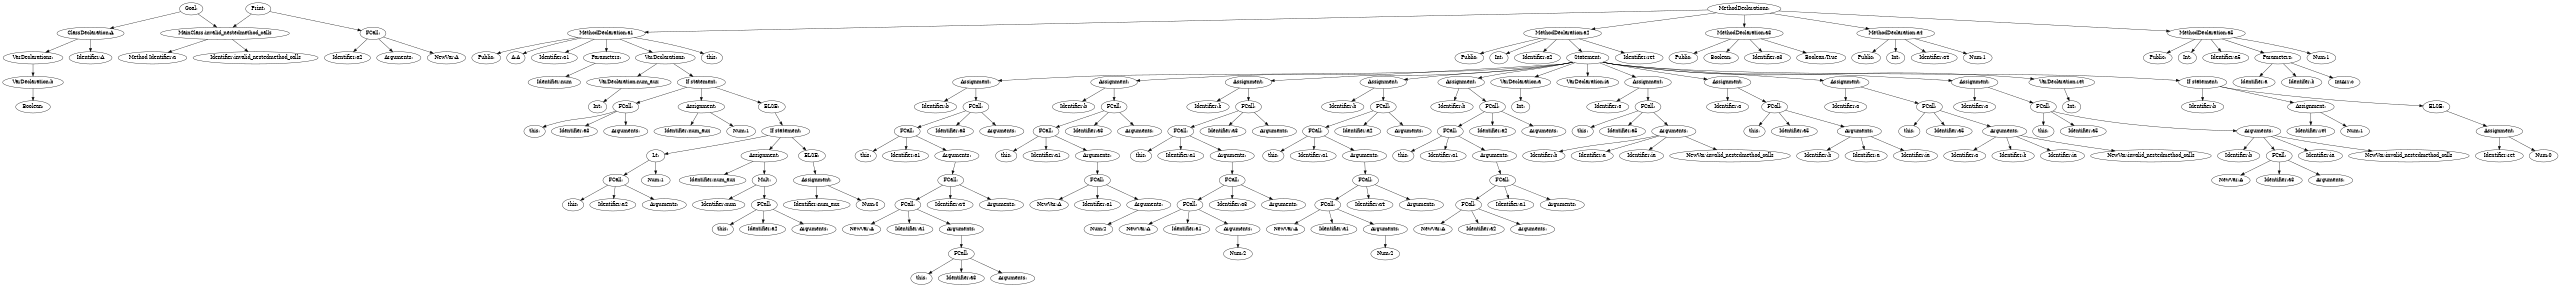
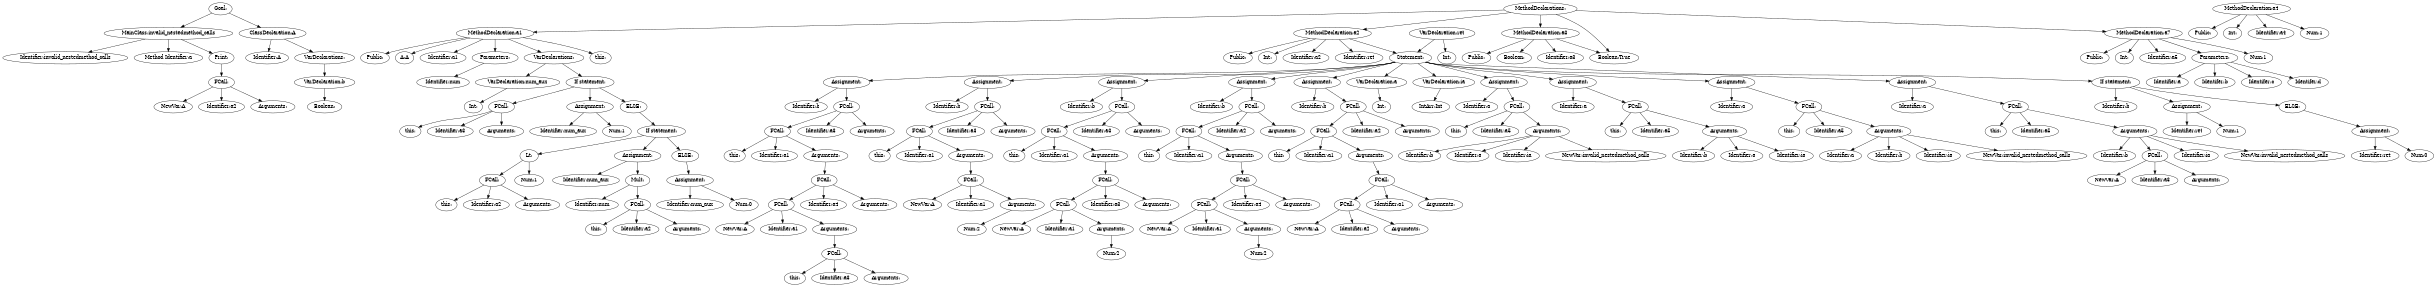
edge "Print:" -> "MainClass:invalid_nestedmethod_calls": reversed
edge "MethodDeclarations:" -> "MethodDeclaration:a4": now "MethodDeclarations:" -> "Boolean:True"
node "MethodDeclaration:a5": label "MethodDeclaration:a5" -> "MethodDeclaration:a7"
edge "Statement:" -> "VarDeclaration:ret": reversed
node "Identifer:d": added
node "IntArr:c": label "IntArr:c" -> "Identifer:c"
node "IntArr:Int": added
